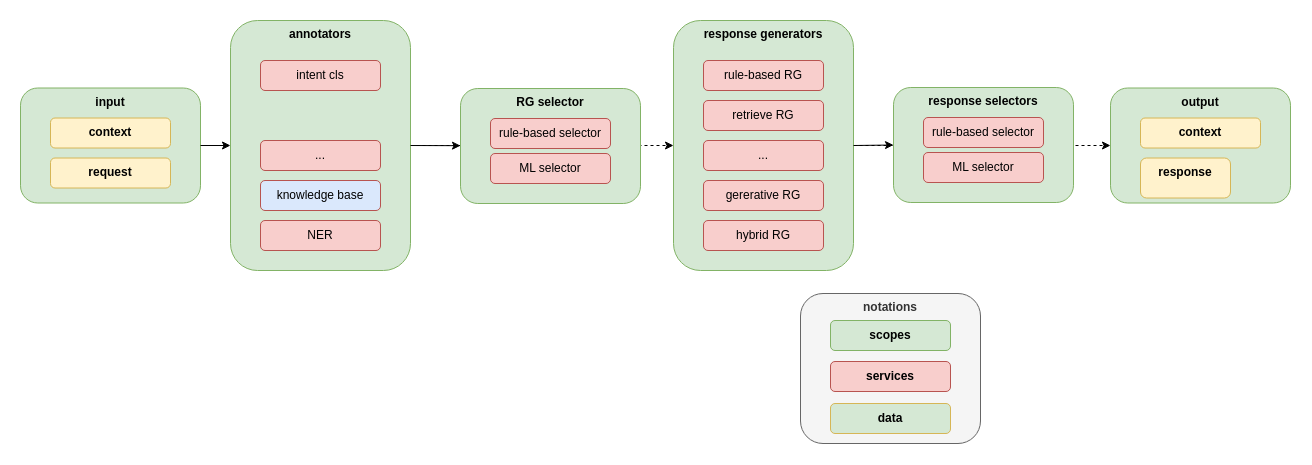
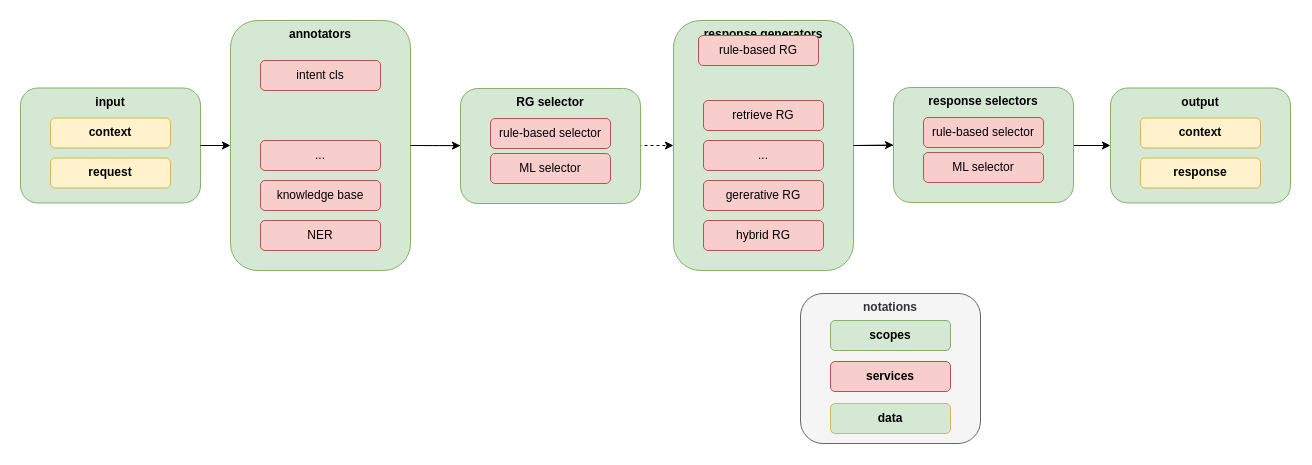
node "rule-based RG": moved (764, 76) -> (759, 51)
edge "response generators" -> "output": style dashed -> solid
node "response": size 90x40 -> 120x30
node "knowledge base": fillcolor #dae8fc -> #f8cecc
